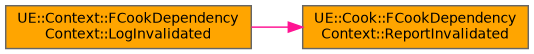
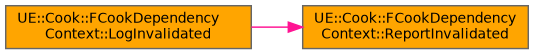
node "UE::Context::FCookDependency Context::LogInvalidated": label "UE::Context::FCookDependency Context::LogInvalidated" -> "UE::Cook::FCookDependency Context::LogInvalidated"
